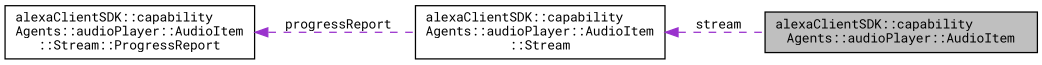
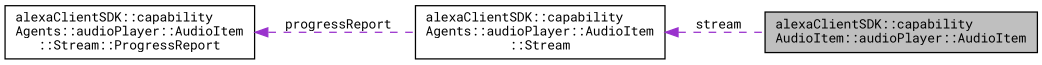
node "alexaClientSDK::capability Agents::audioPlayer::AudioItem": label "alexaClientSDK::capability Agents::audioPlayer::AudioItem" -> "alexaClientSDK::capability AudioItem::audioPlayer::AudioItem"
